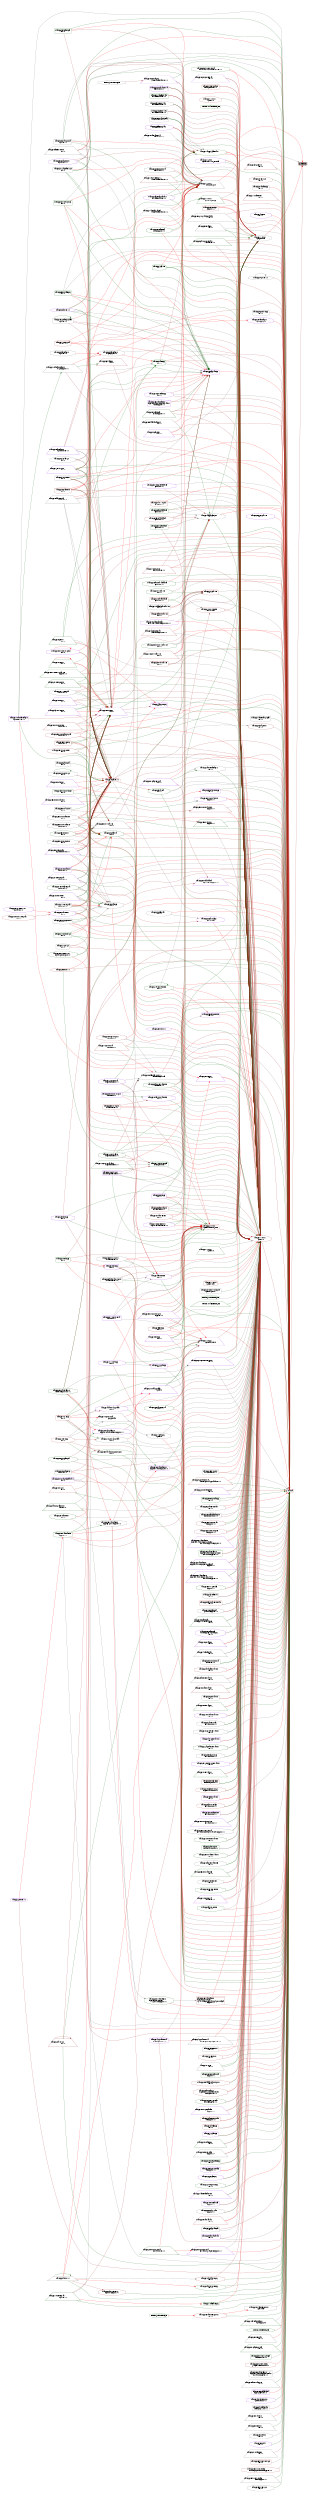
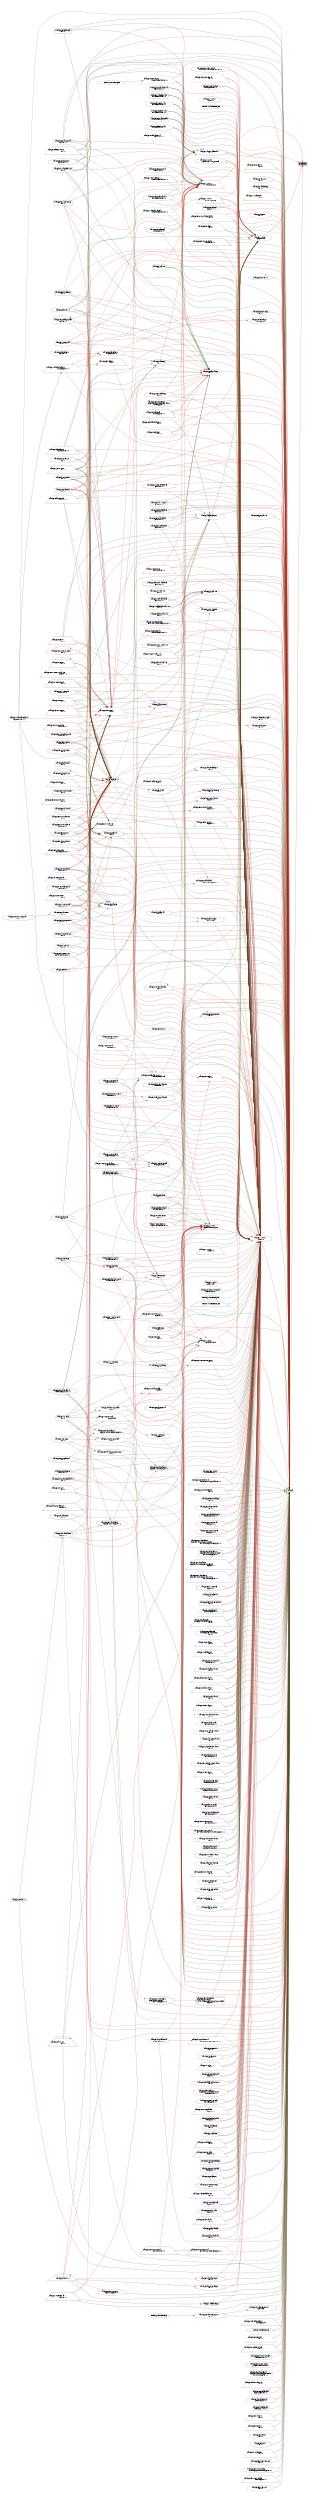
node "ore::data::EquityOptionWith Barrier::toXML": removed
edge "ore::data::ModelParameter ::append" -> "ore::data::XMLUtils ::addGenericChildAsList": color darkgreen -> red
